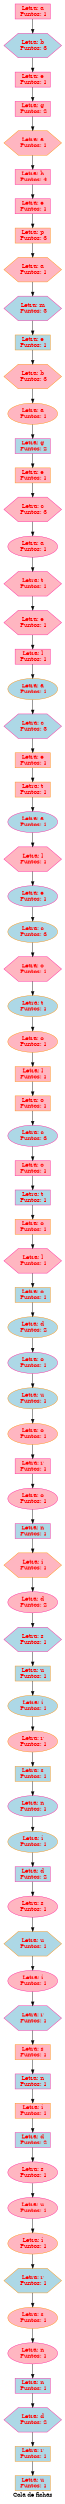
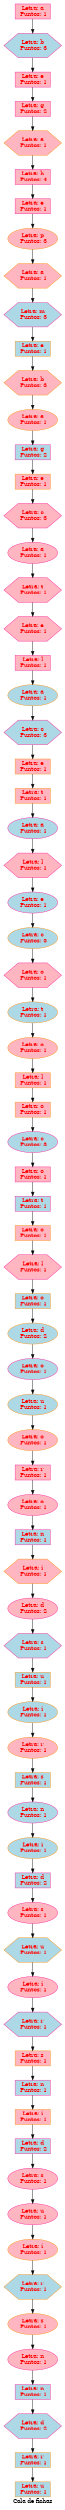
node "Letra: p Puntos: 3": shape box -> ellipse
